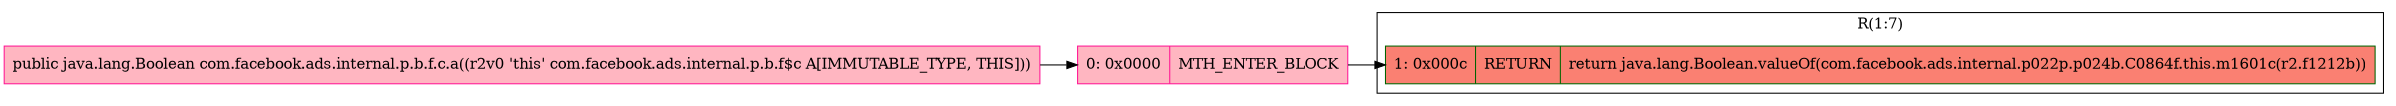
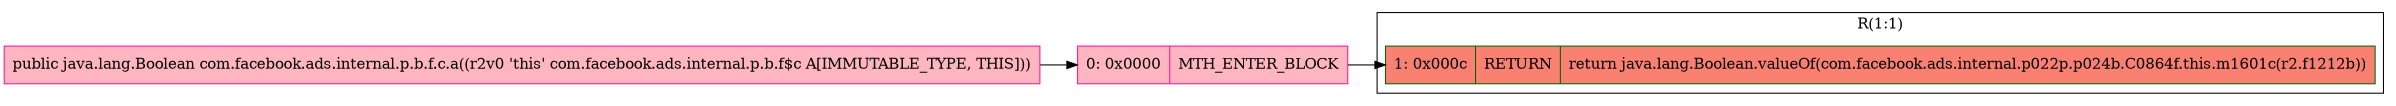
cluster "R(1:7)": label "R(1:7)" -> "R(1:1)"
